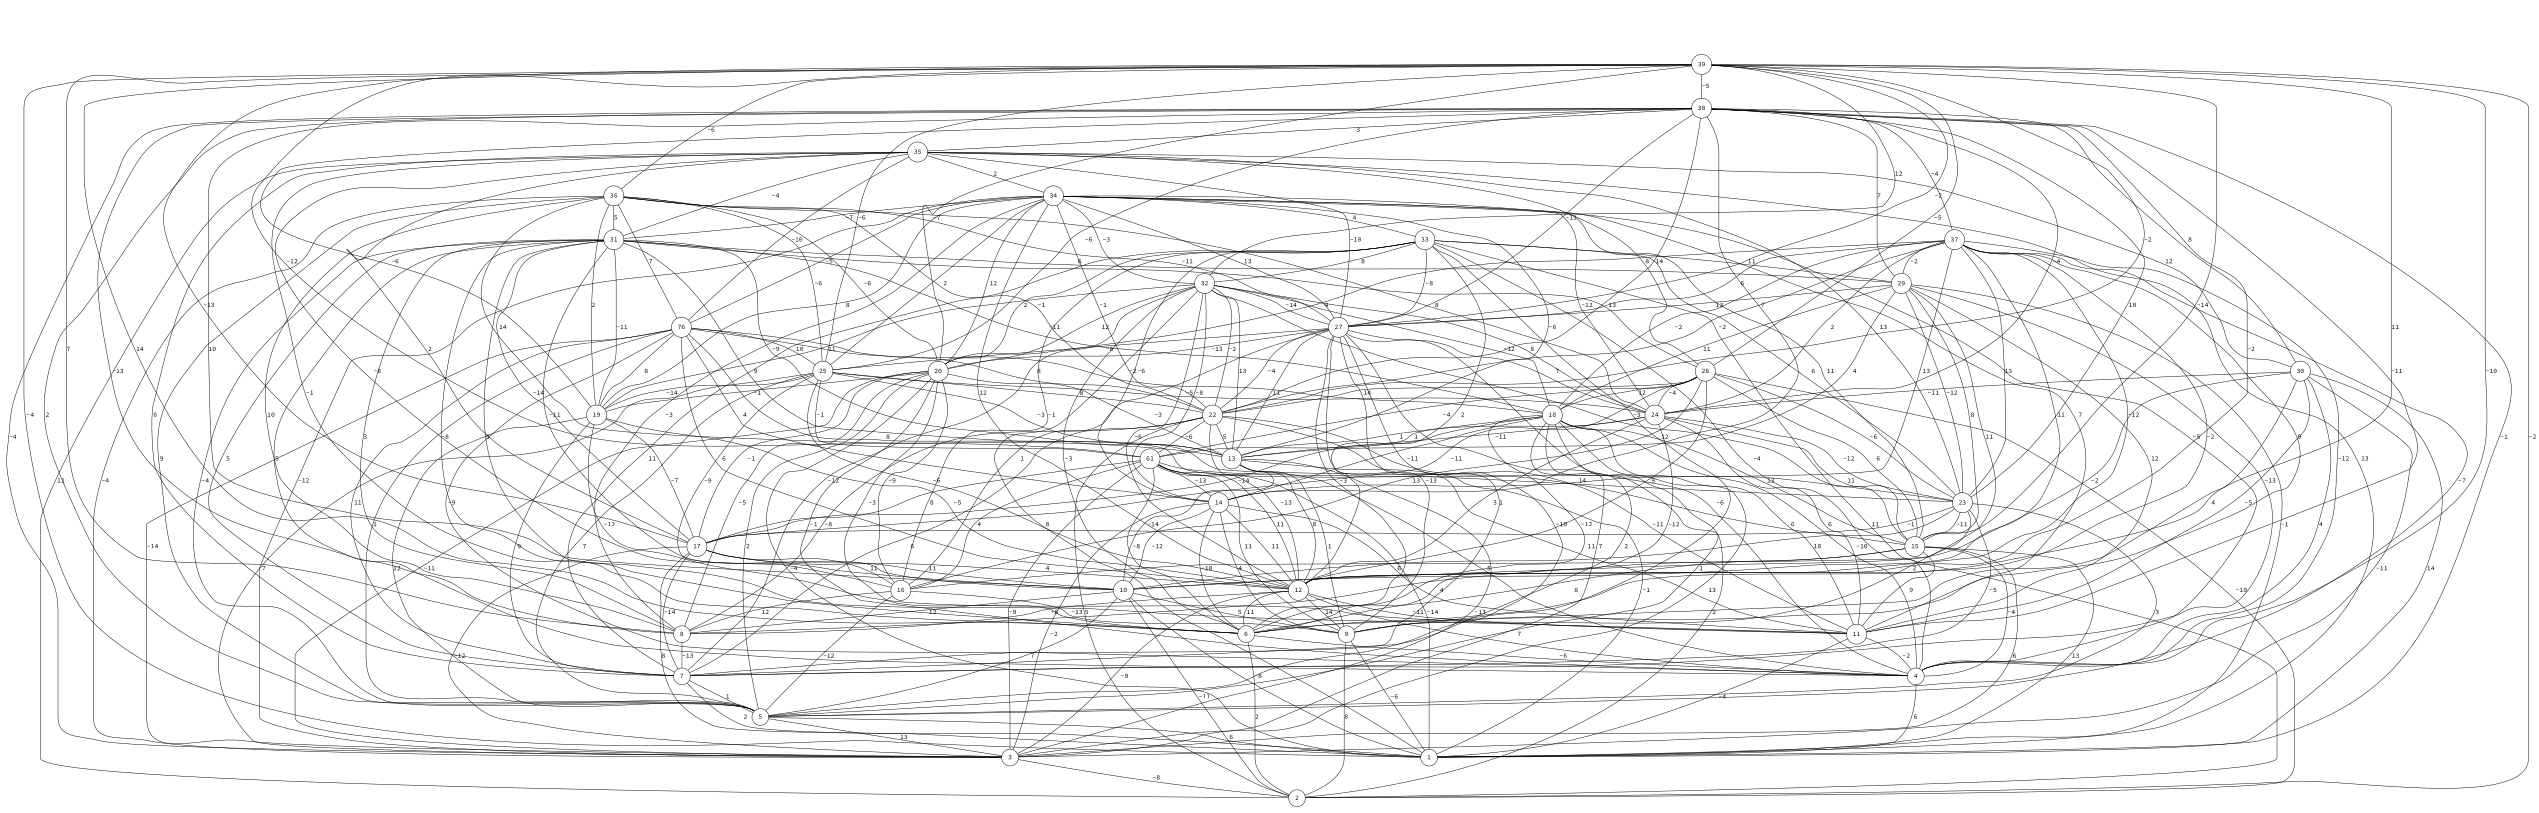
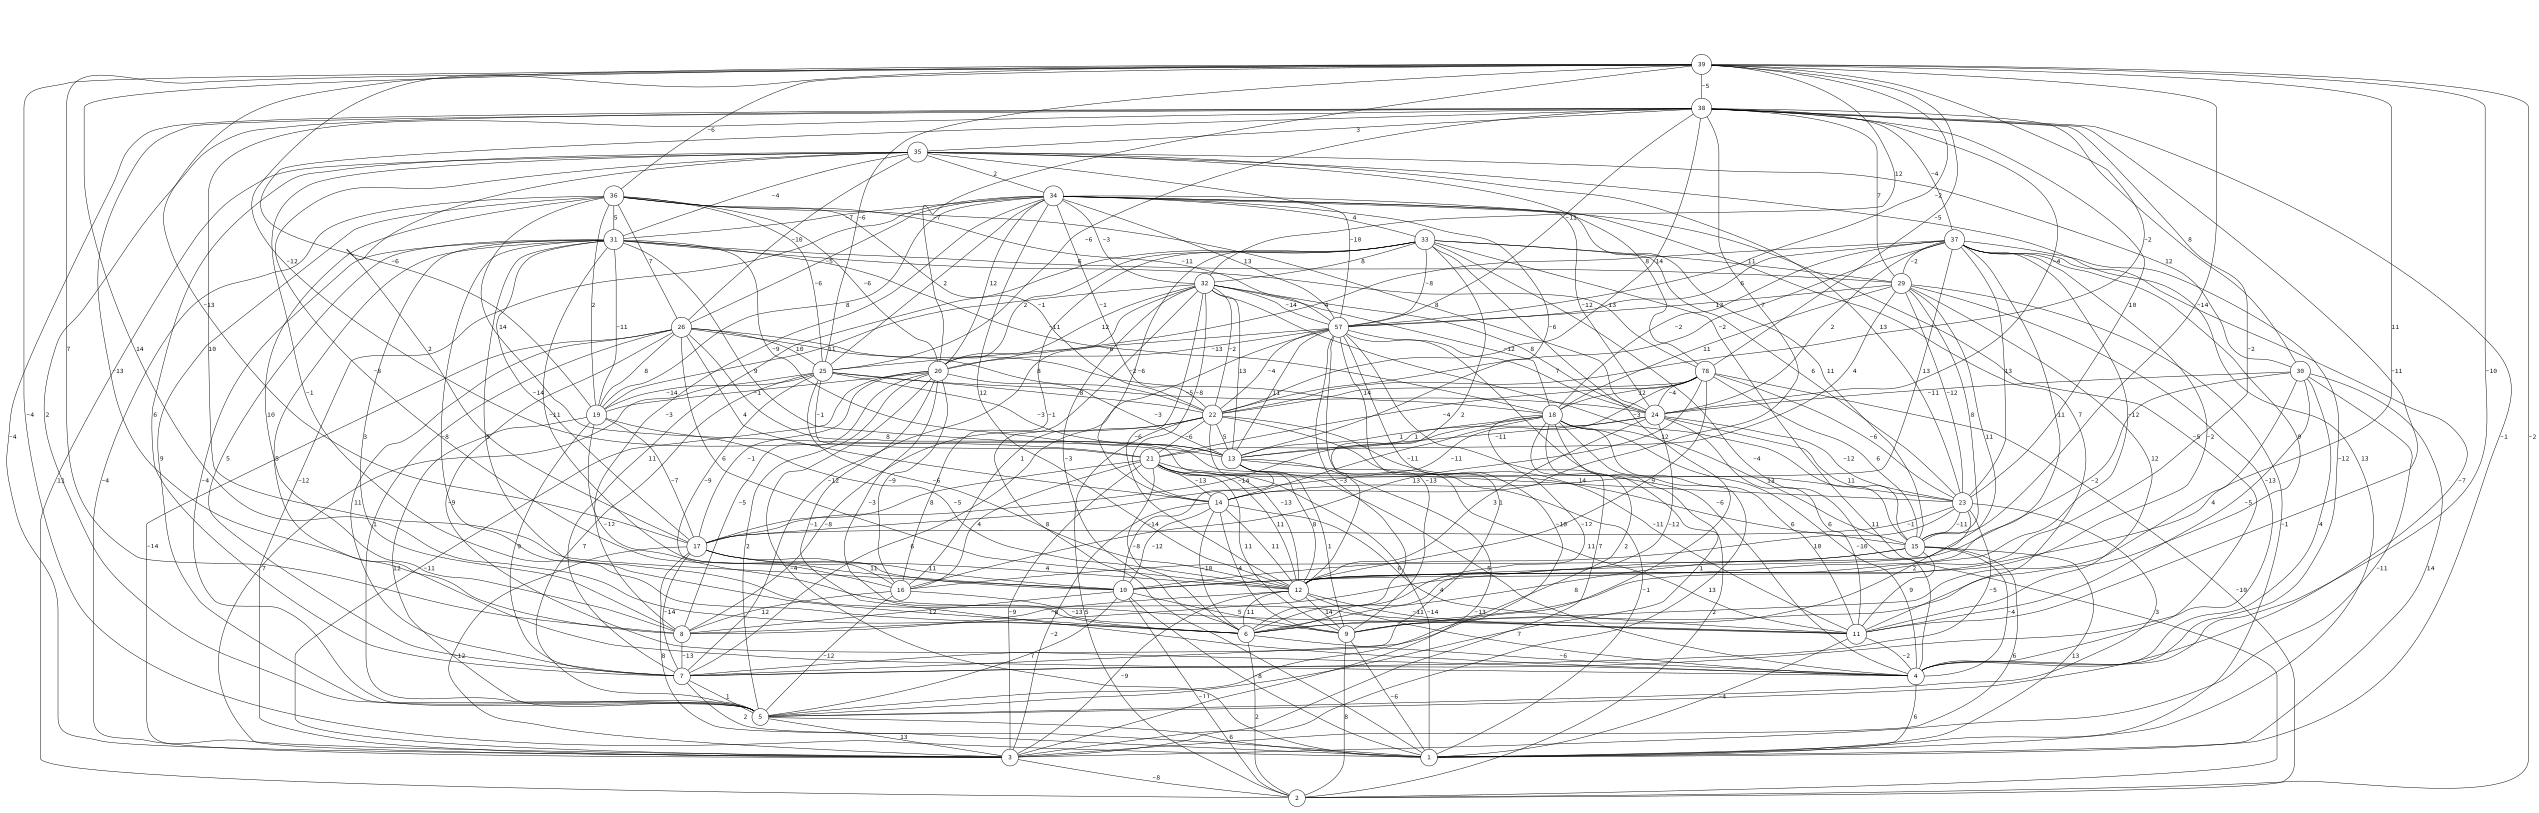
node "76": label "76" -> "26"
node "27": label "27" -> "57"
node "28": label "28" -> "78"
node "61": label "61" -> "21"
